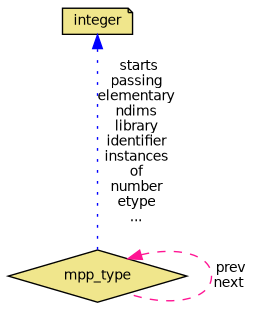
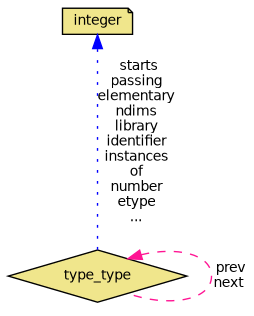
node "mpp_type": label "mpp_type" -> "type_type"
